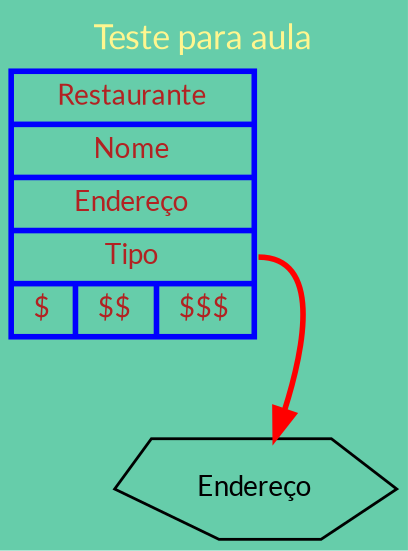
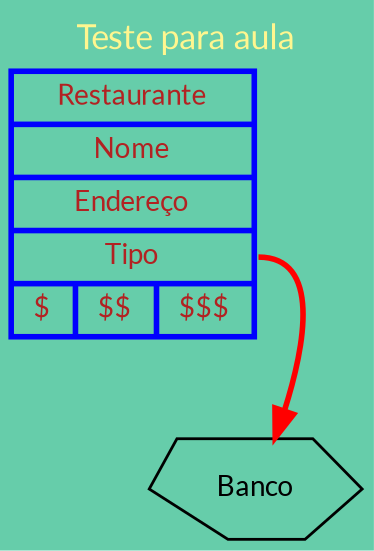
node "Endereço": label "Endereço" -> "Banco"
